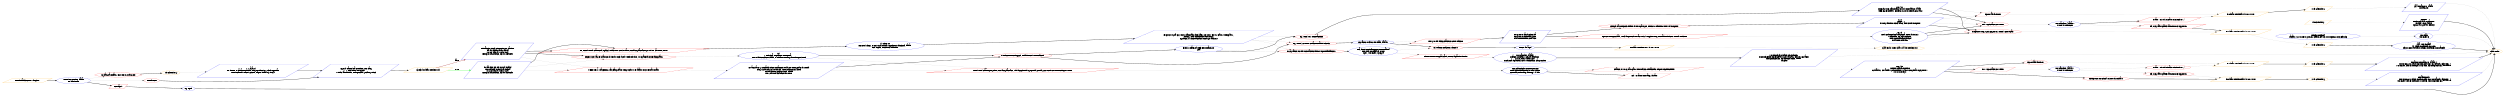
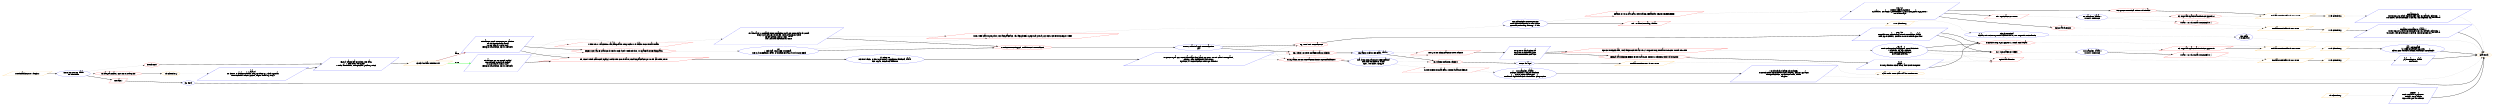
edge "Jaja побачимо, babas Побачимо" -> "Chat ends.": style dotted -> bold
node "+10 Chemistry": added
edge "Мені допомогли друзі, які витягли мене звідти." -> "Ну, Летті, до тебе складно знайти підхід.": now "Bueno, значить мені не пощастило Jaja" -> "Ну, Летті, до тебе складно знайти підхід."
